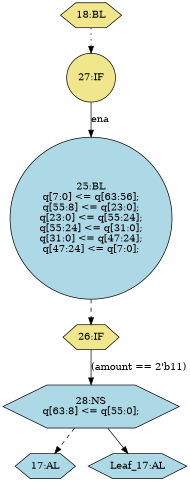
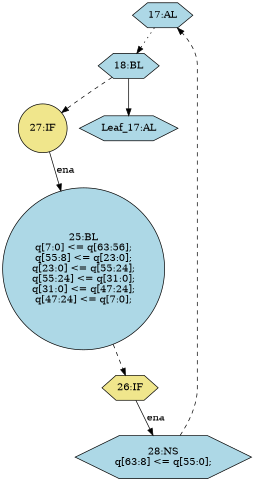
node "18:BL": fillcolor khaki -> lightblue
edge "18:BL" -> "27:IF": style dotted -> dashed
edge "17:AL" -> "18:BL": added
edge "26:IF" -> "28:NS q[63:8] <= q[55:0];": label "(amount == 2'b11)" -> "ena"
edge "28:NS q[63:8] <= q[55:0];" -> "Leaf_17:AL": now "18:BL" -> "Leaf_17:AL"
